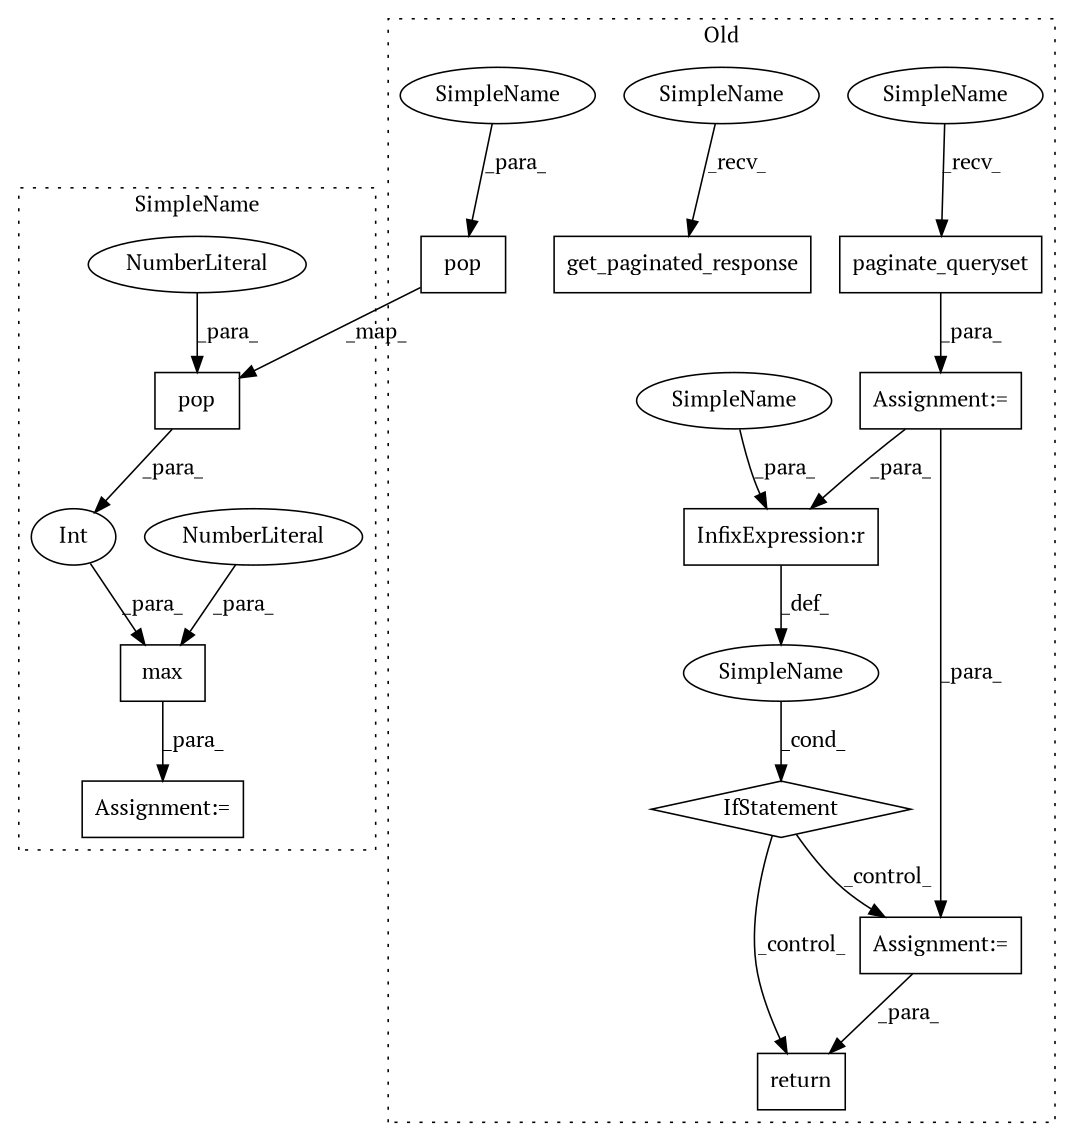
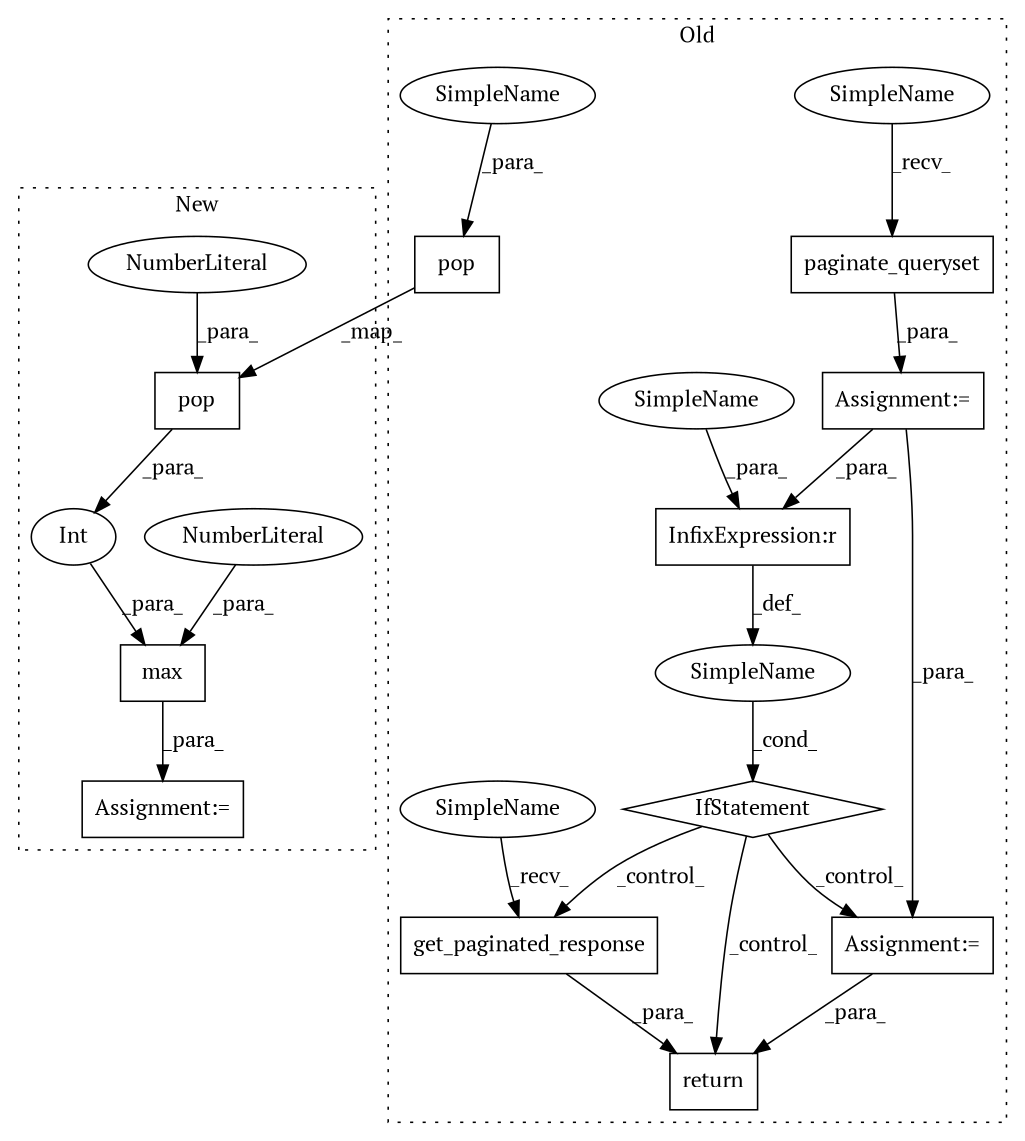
cluster "SimpleName": label "SimpleName" -> "New"
edge "IfStatement" -> "get_paginated_response": added, label "_control_"
edge "get_paginated_response" -> "return": added, label "_para_"
